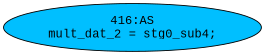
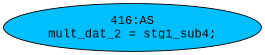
node "416:AS mult_dat_2 = stg0_sub4;": label "416:AS mult_dat_2 = stg0_sub4;" -> "416:AS mult_dat_2 = stg1_sub4;"
